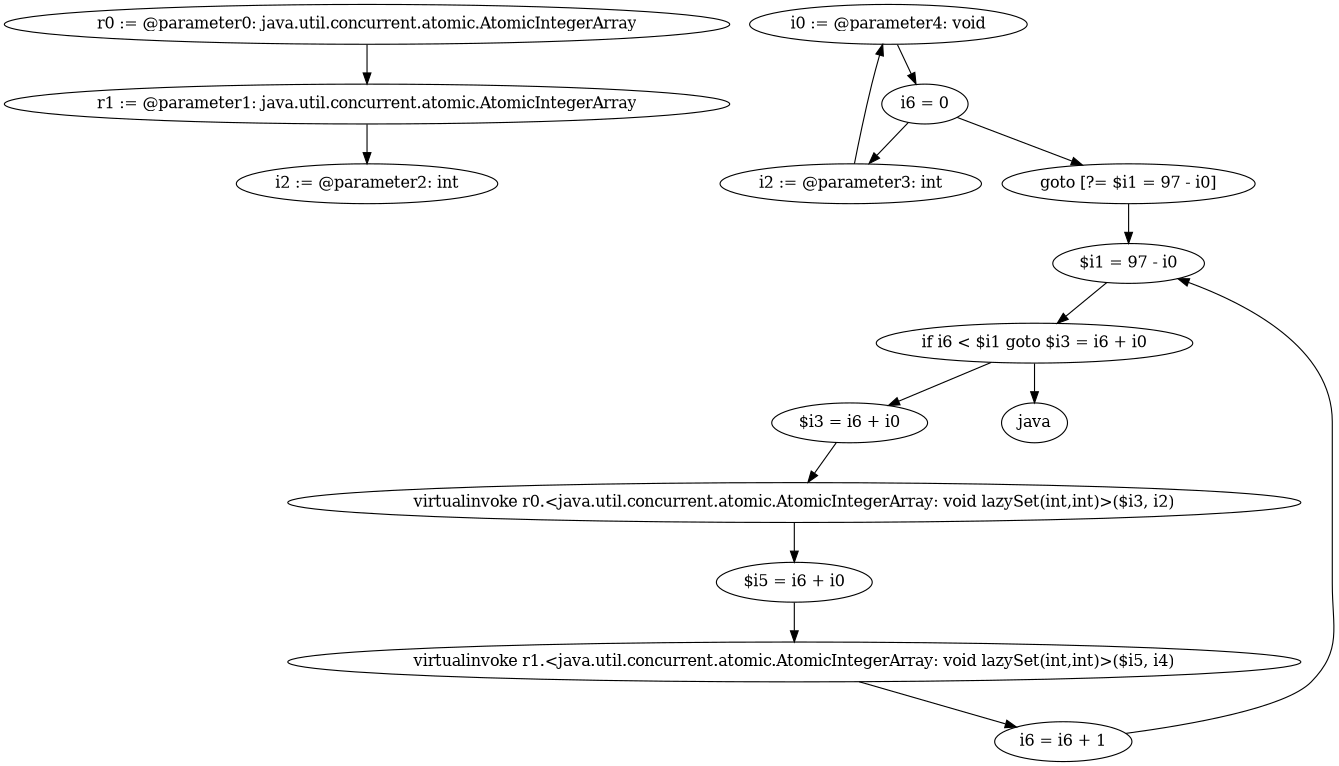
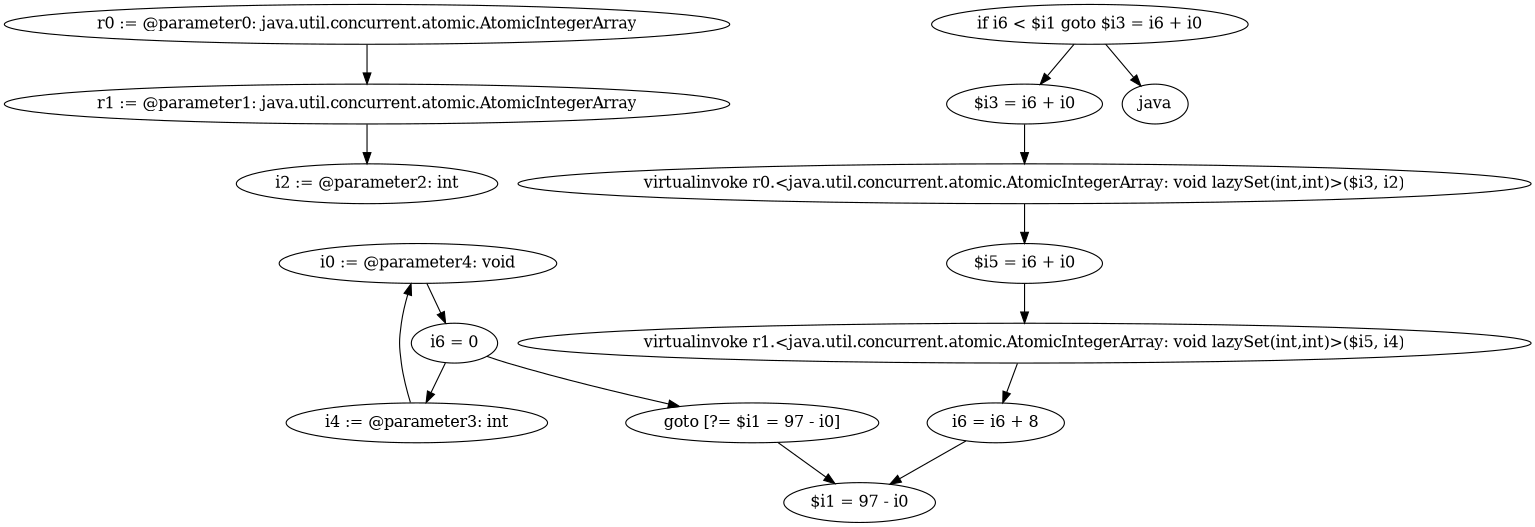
node "i2 := @parameter3: int": label "i2 := @parameter3: int" -> "i4 := @parameter3: int"
edge "$i1 = 97 - i0" -> "if i6 < $i1 goto $i3 = i6 + i0": removed
node "i6 = i6 + 1": label "i6 = i6 + 1" -> "i6 = i6 + 8"
